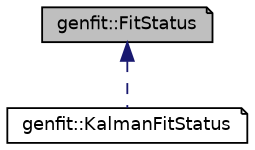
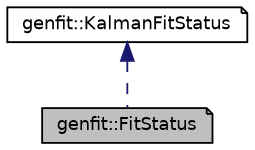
edge "genfit::KalmanFitStatus" -> "genfit::FitStatus": reversed
